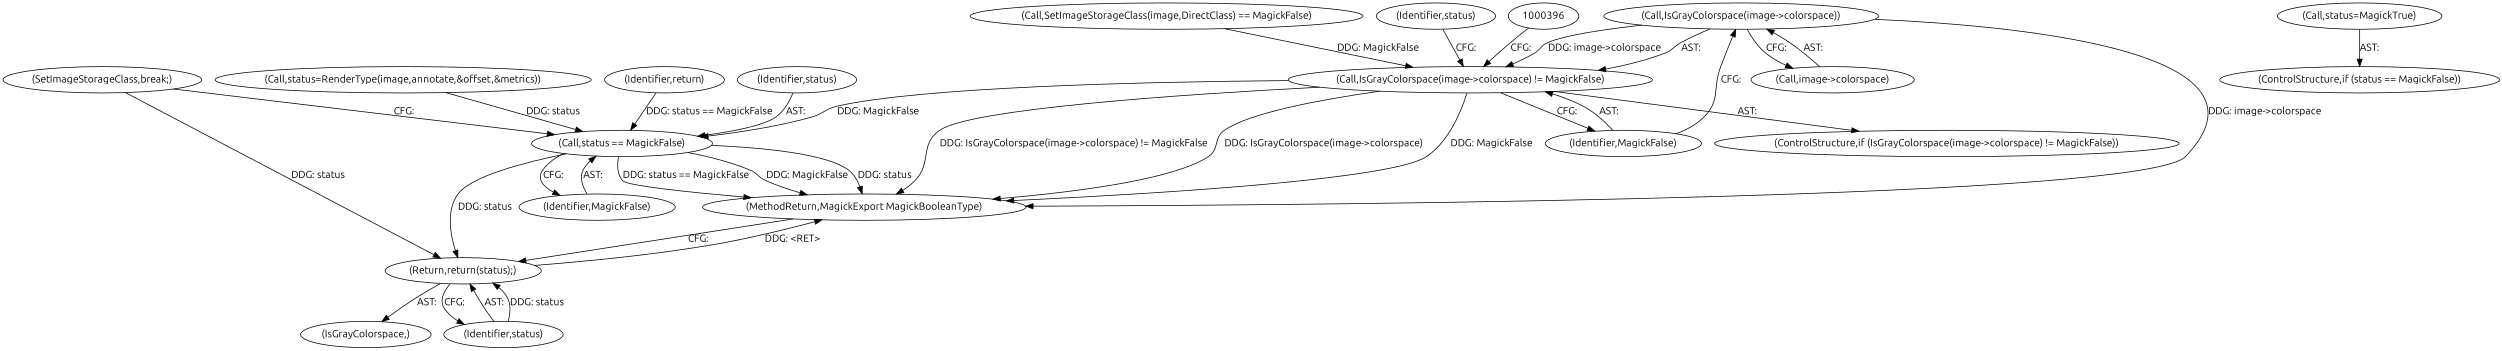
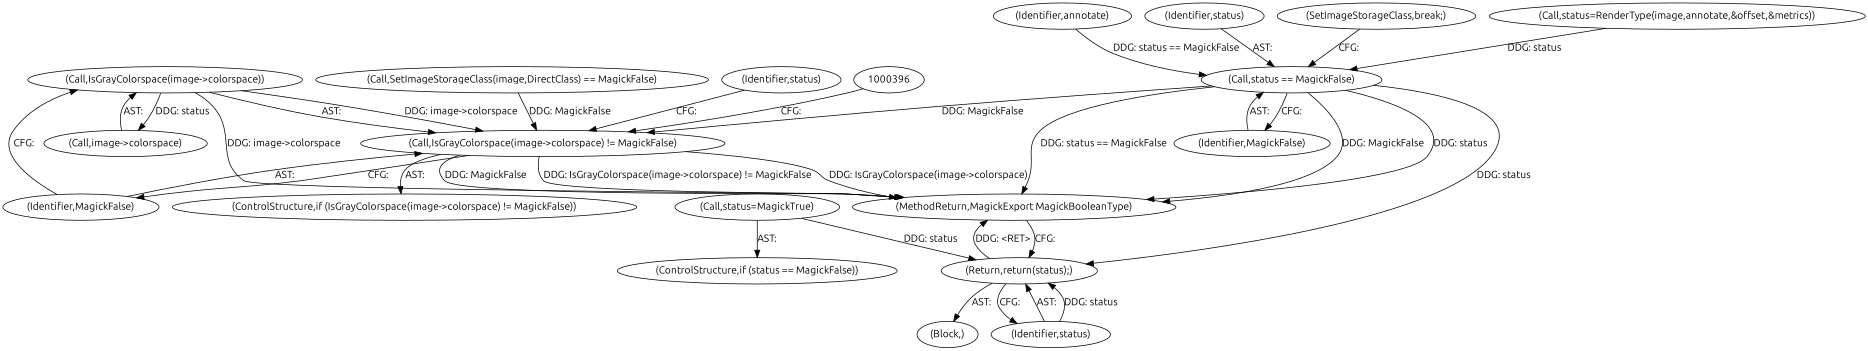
edge "(Call,IsGrayColorspace(image->colorspace))" -> "(Call,image->colorspace)": label "CFG: " -> "DDG: status"
node "(Identifier,return)": label "(Identifier,return)" -> "(Identifier,annotate)"
edge "(Call,IsGrayColorspace(image->colorspace) != MagickFalse)" -> "(Call,status == MagickFalse)": reversed
edge "(SetImageStorageClass,break;)" -> "(Return,return(status);)": now "(Call,status=MagickTrue)" -> "(Return,return(status);)"
node "(IsGrayColorspace,)": label "(IsGrayColorspace,)" -> "(Block,)"
